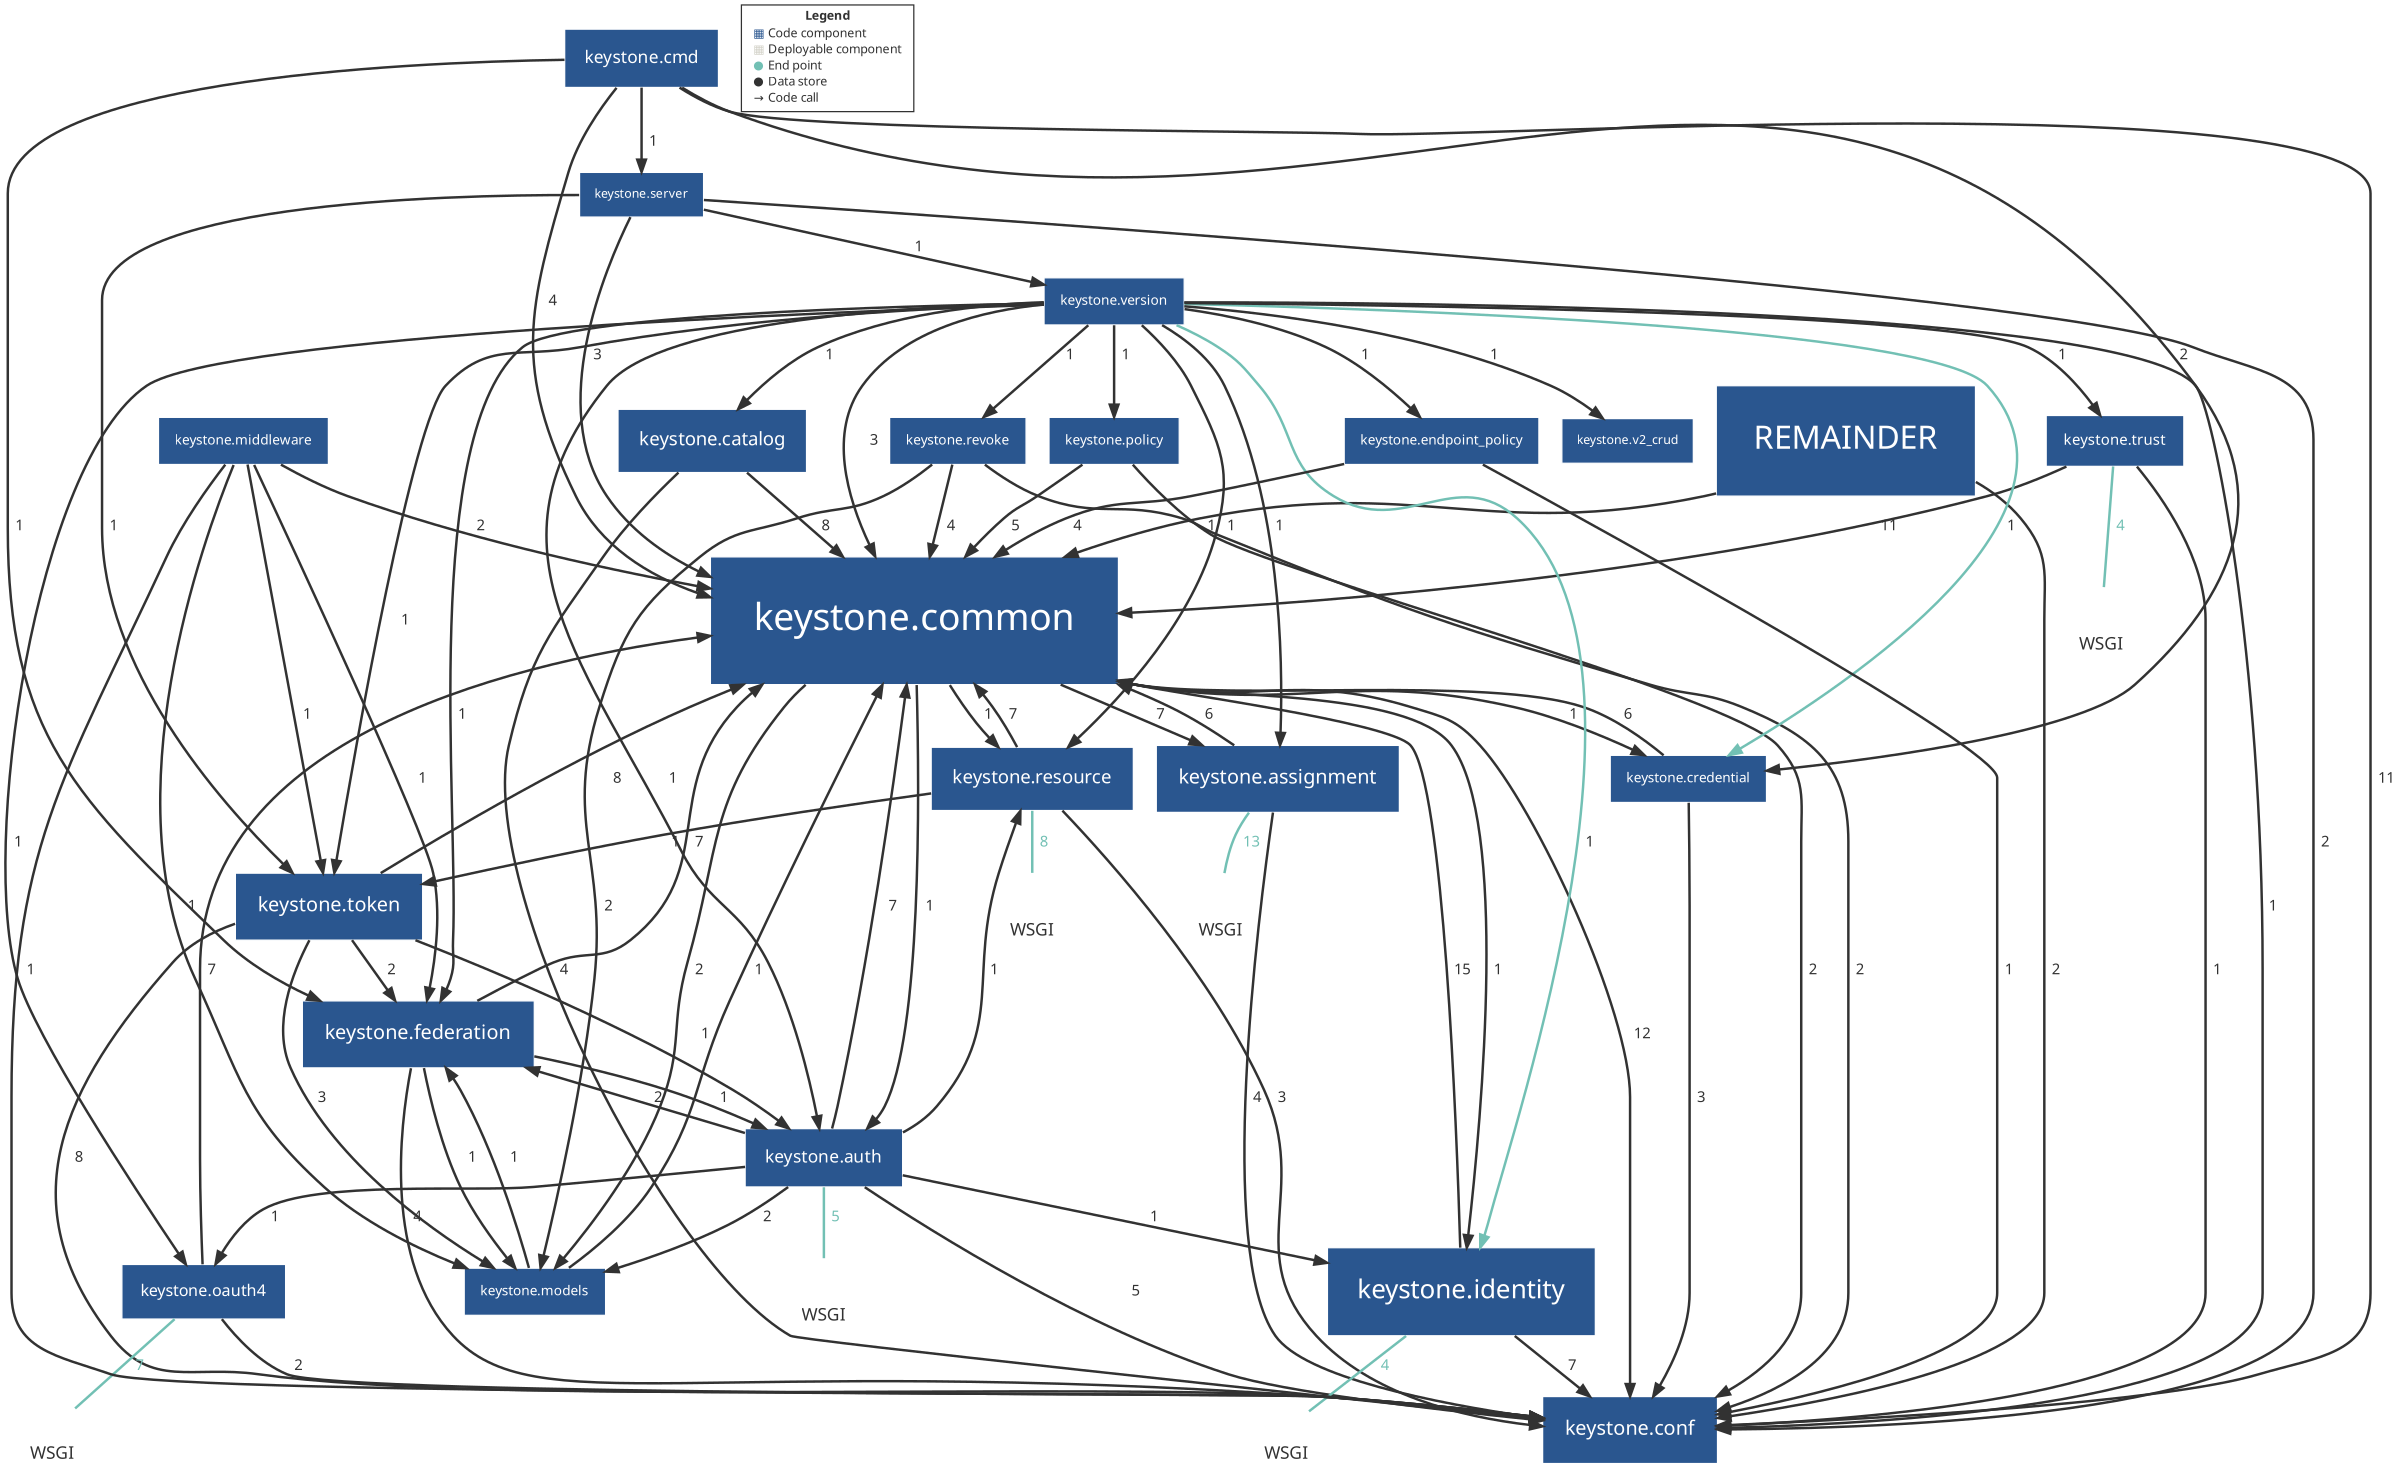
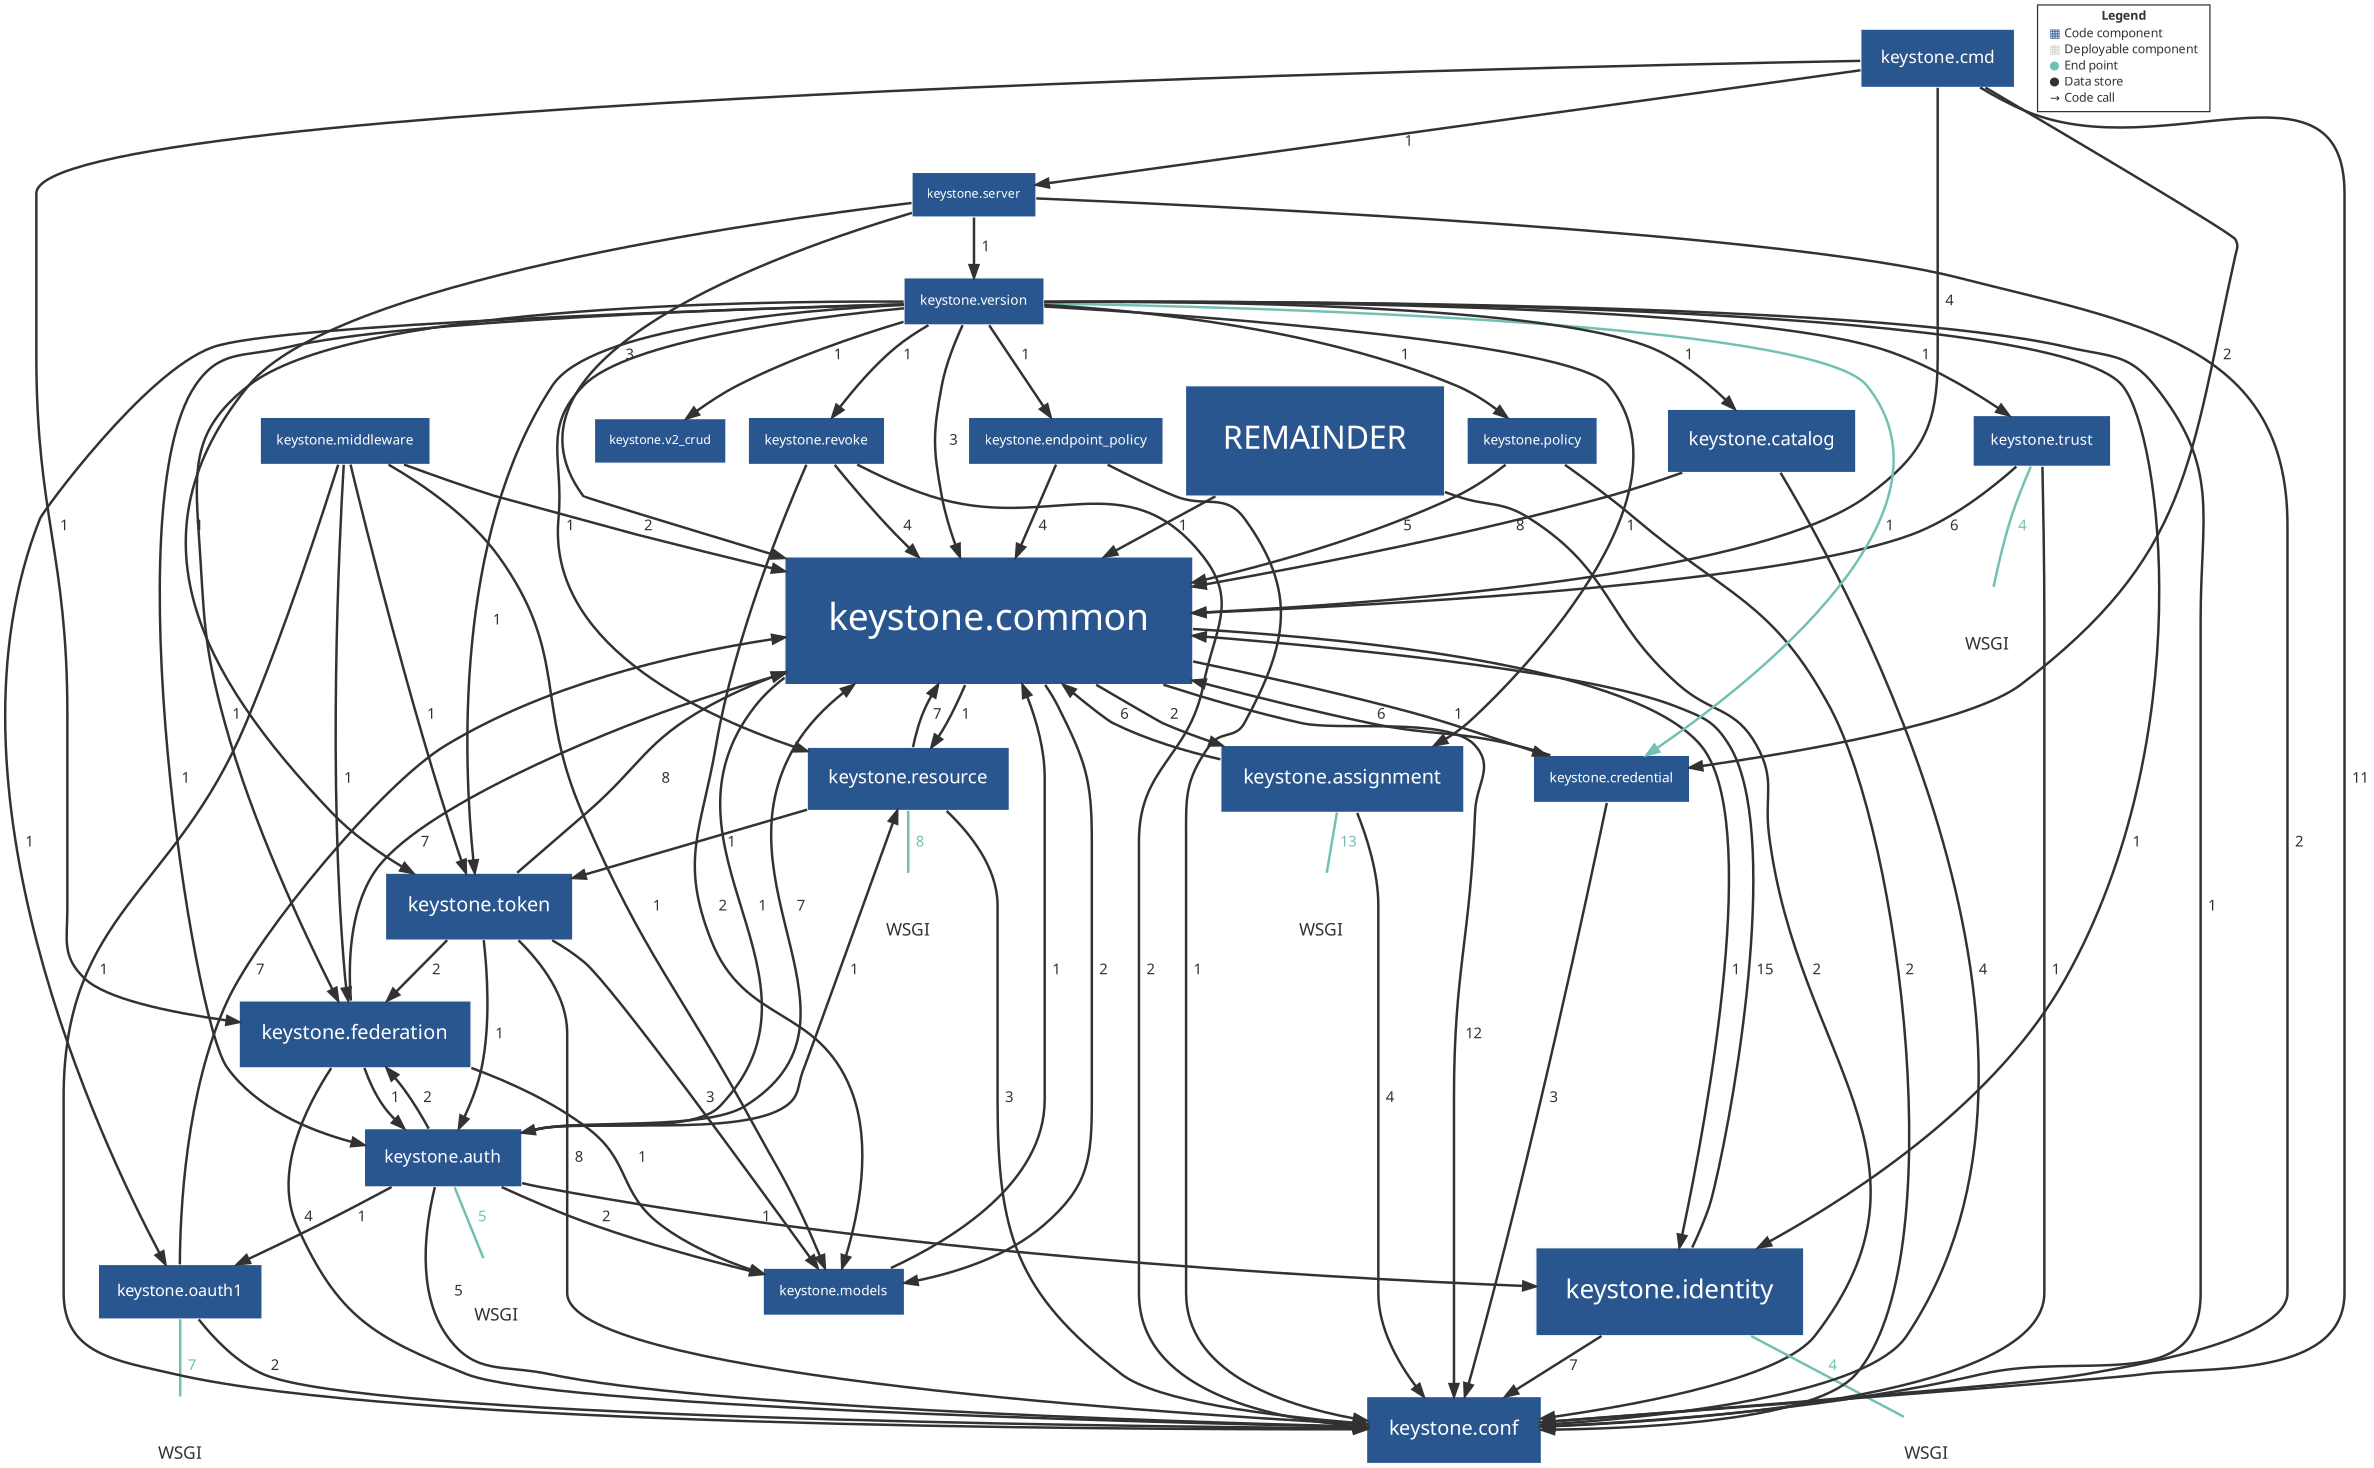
edge "keystone.trust" -> "keystone.common": label "  11" -> "  6"
edge "keystone.version" -> "keystone.identity": color #72c0b4 -> #323232
edge "keystone.common" -> "keystone.assignment": label "  7" -> "  2"
edge "keystone.models" -> "keystone.federation": removed, label "1"
node "keystone.oauth4": label "keystone.oauth4" -> "keystone.oauth1"
